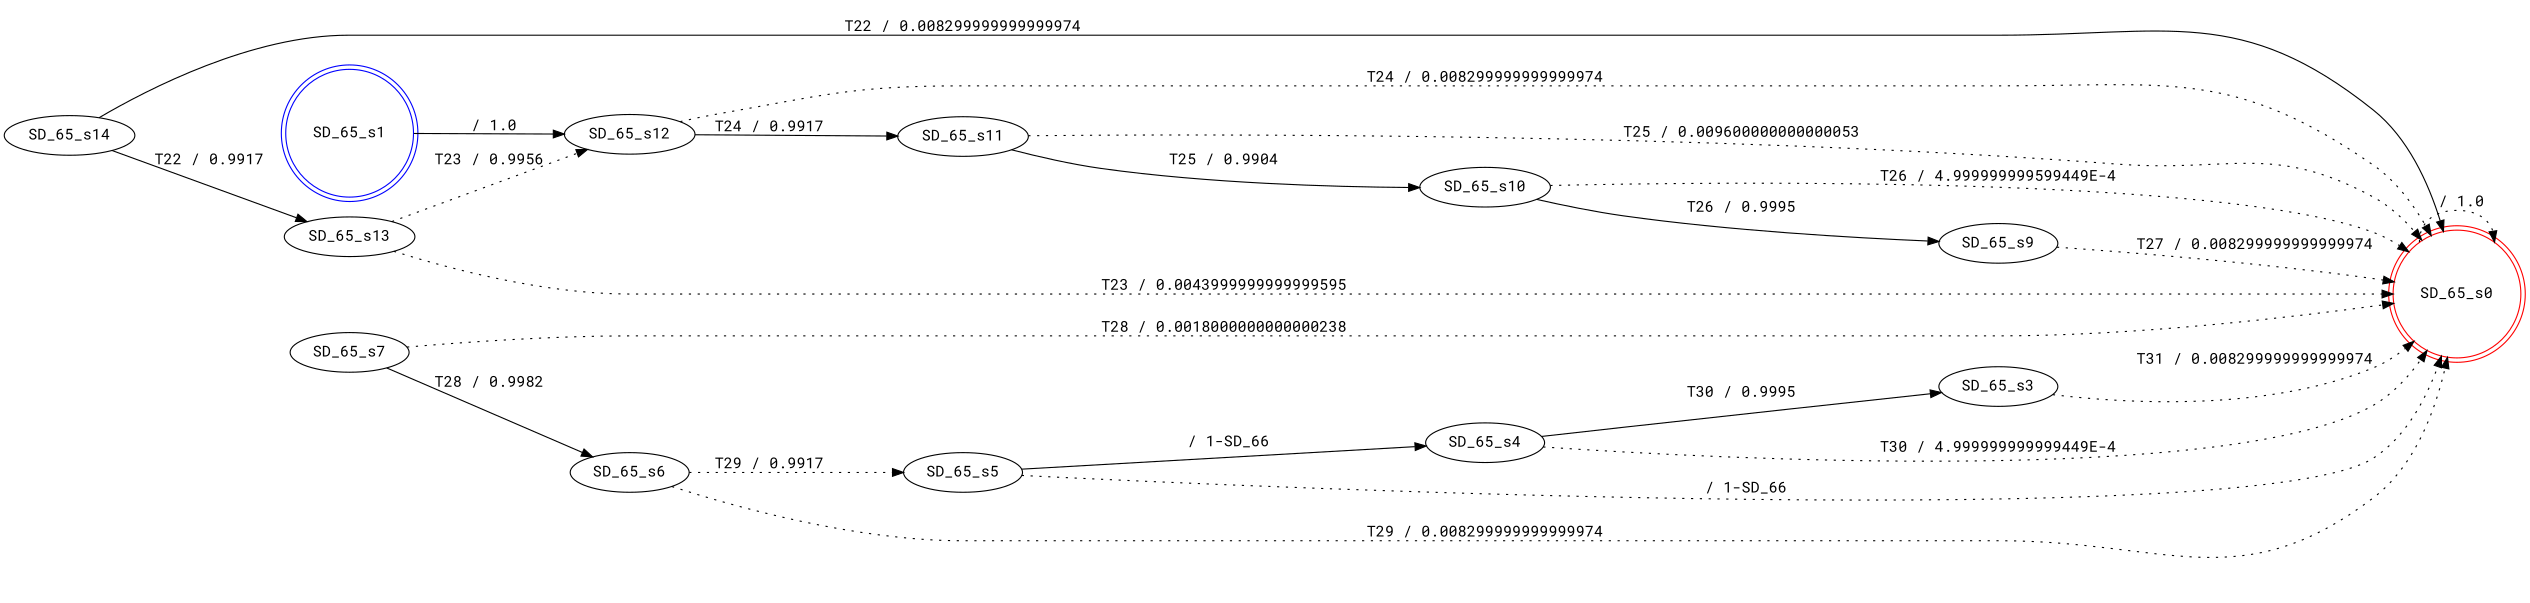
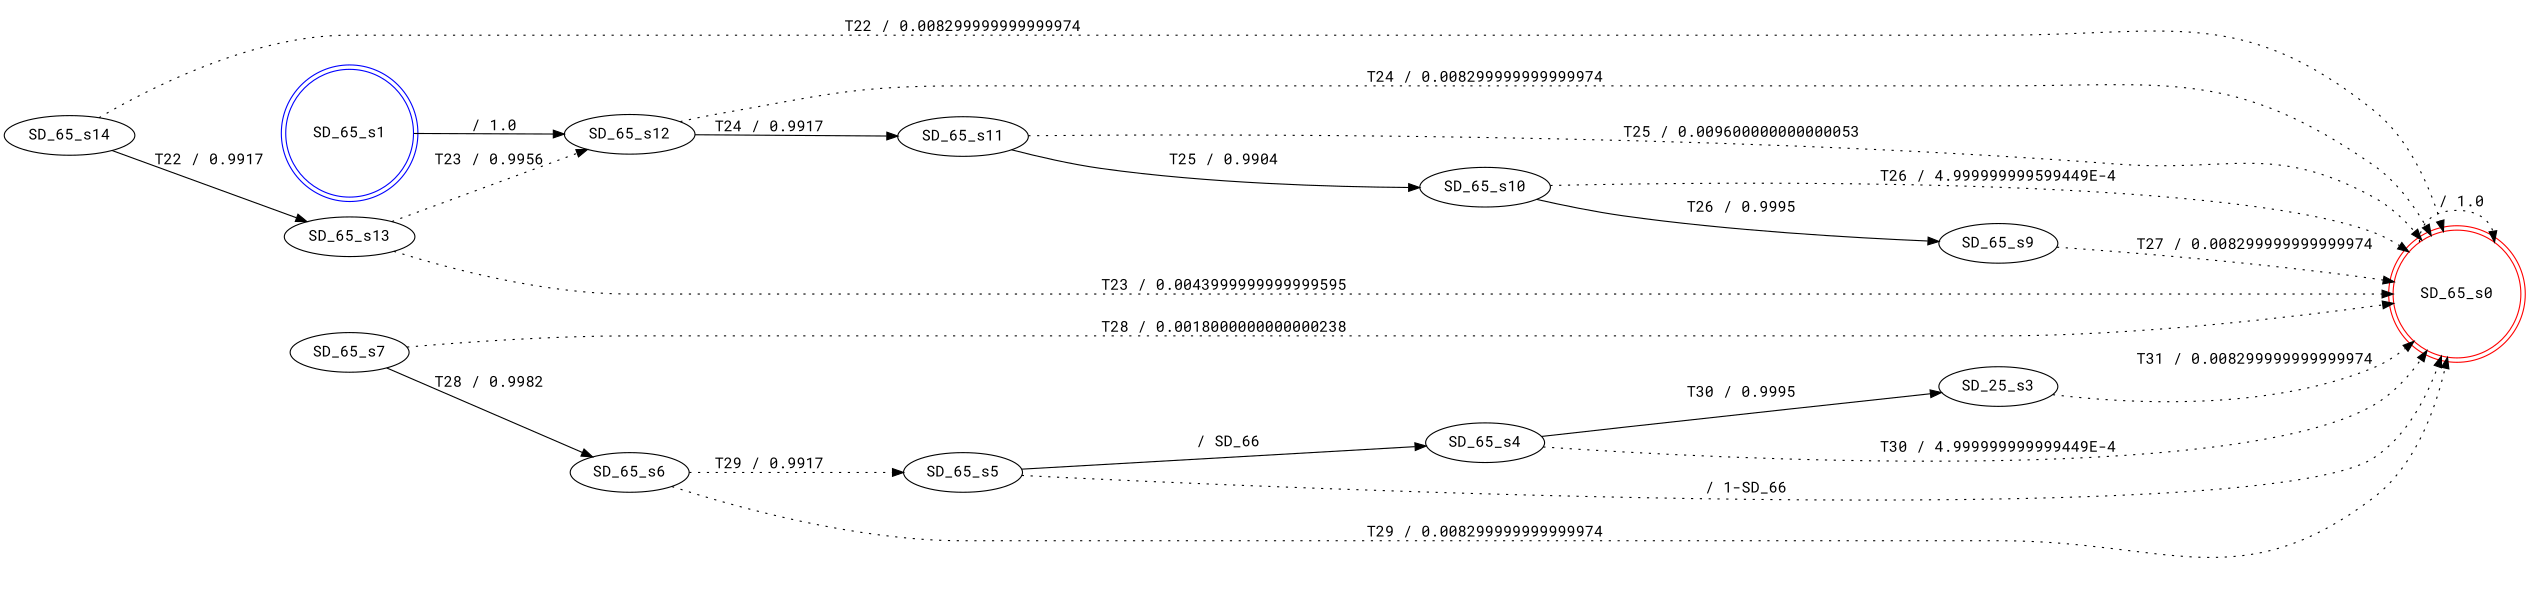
edge "SD_65_s14" -> "SD_65_s0": style solid -> dotted
node "SD_65_s3": label "SD_65_s3" -> "SD_25_s3"
edge "SD_65_s5" -> "SD_65_s4": label " / 1-SD_66" -> " / SD_66"
